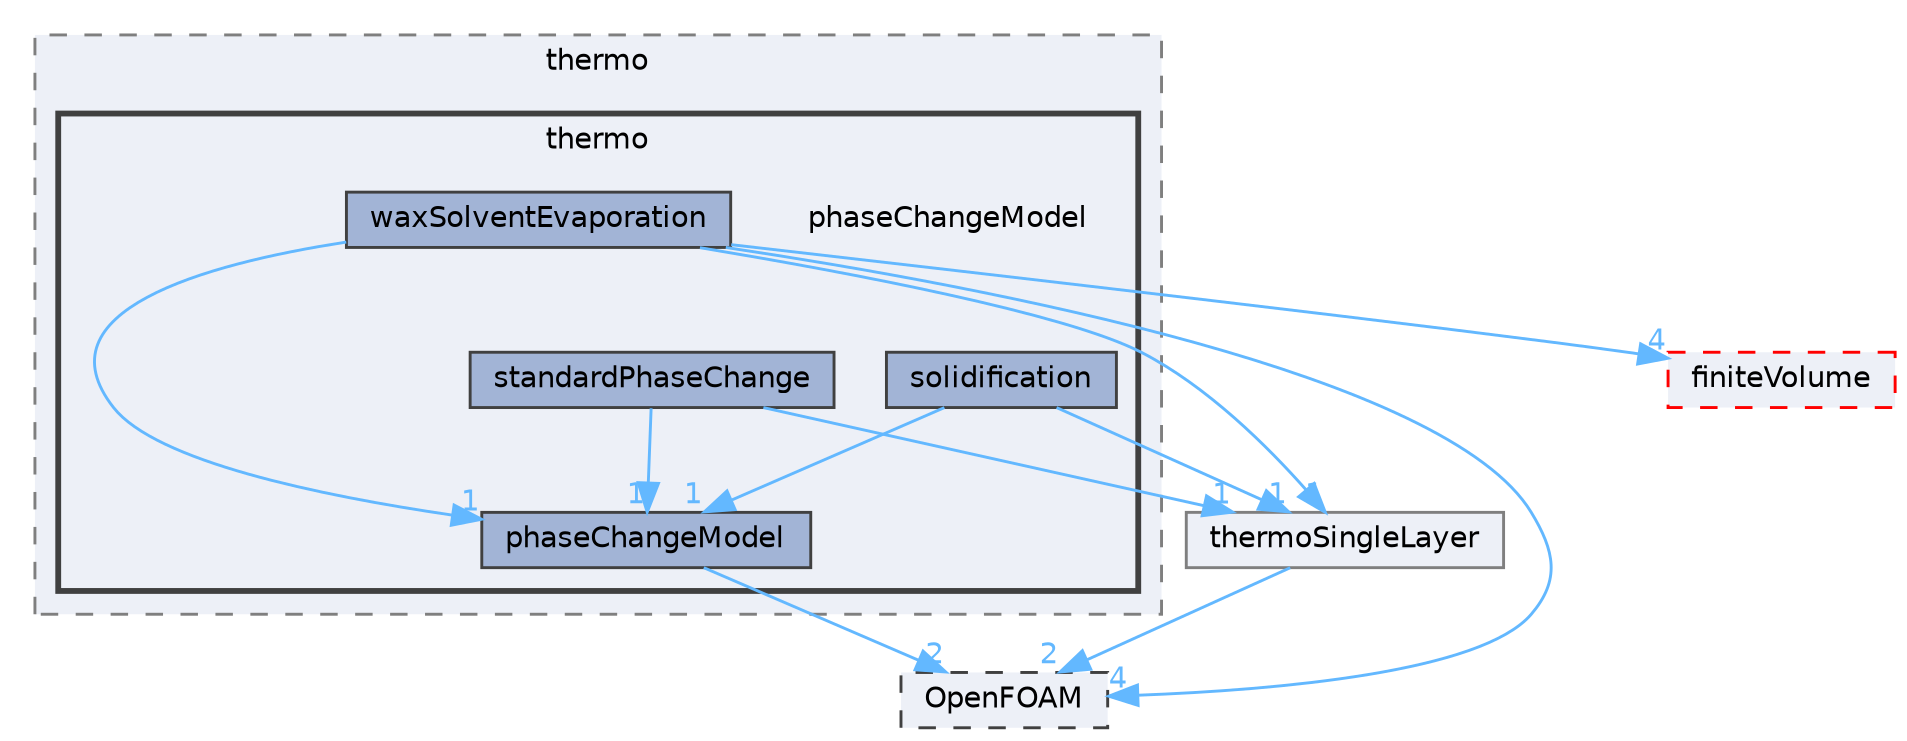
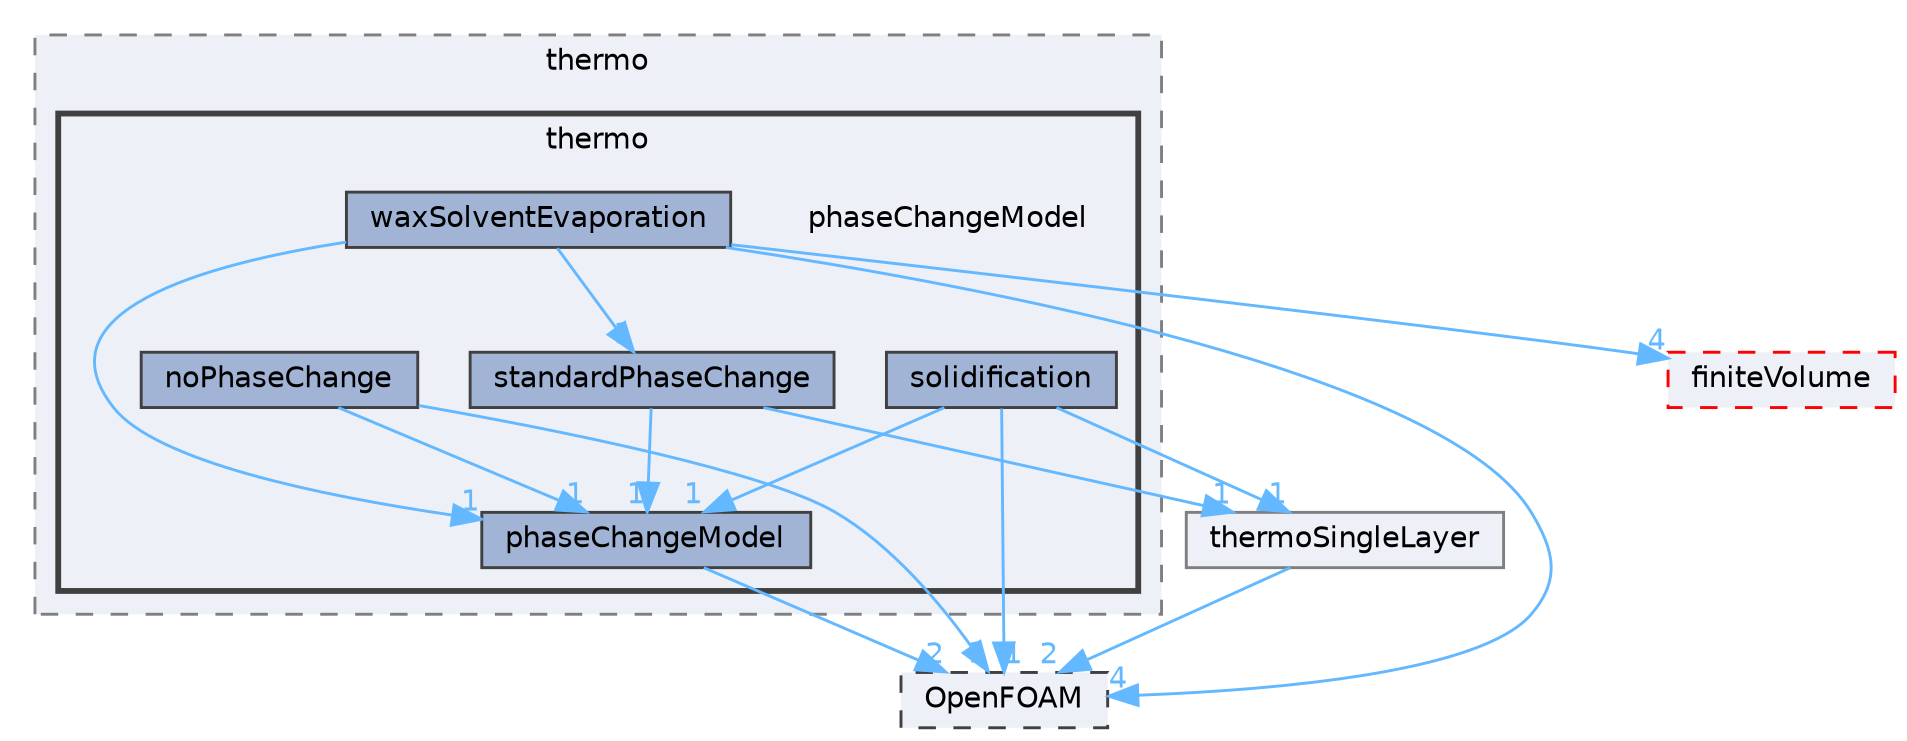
edge "waxSolventEvaporation" -> "thermoSingleLayer": now "waxSolventEvaporation" -> "standardPhaseChange"
node "noPhaseChange": added
edge "solidification" -> "OpenFOAM": added
